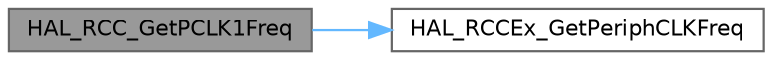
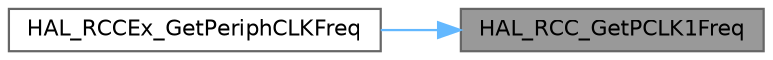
edge "HAL_RCC_GetPCLK1Freq" -> "HAL_RCCEx_GetPeriphCLKFreq": reversed
